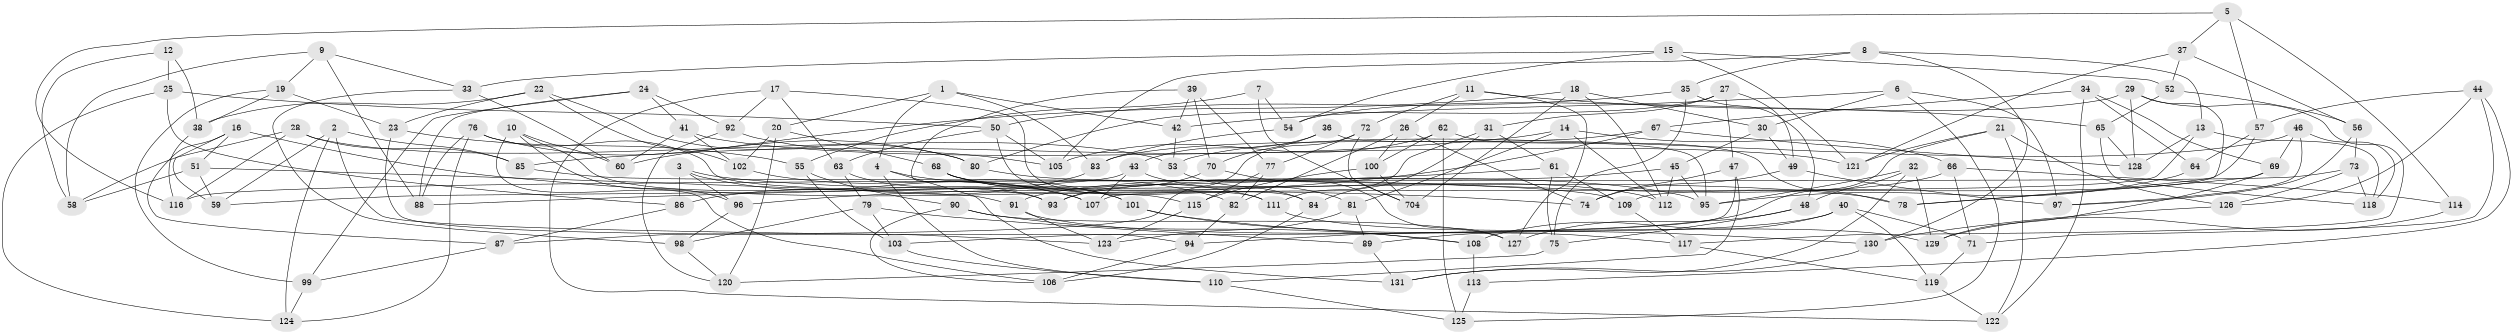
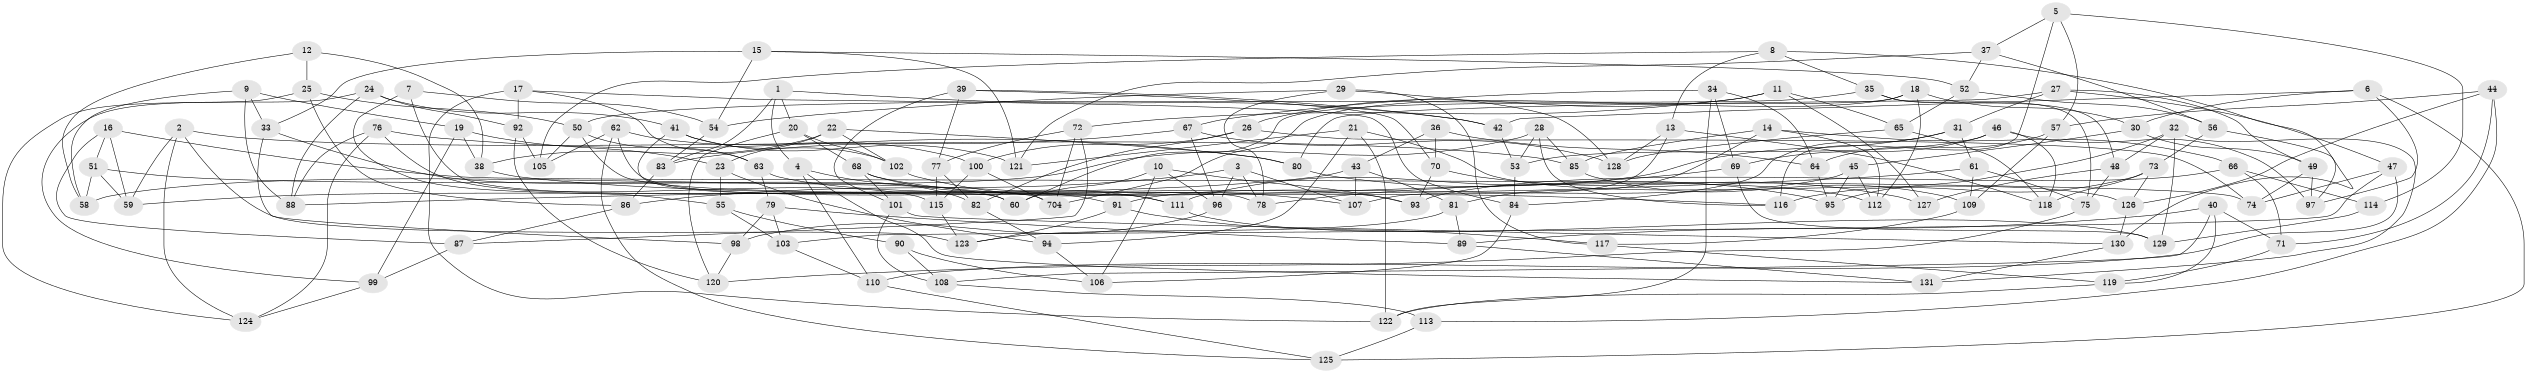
edge "36" -- "95": now "36" -- "64"
edge "90" -- "127": removed
